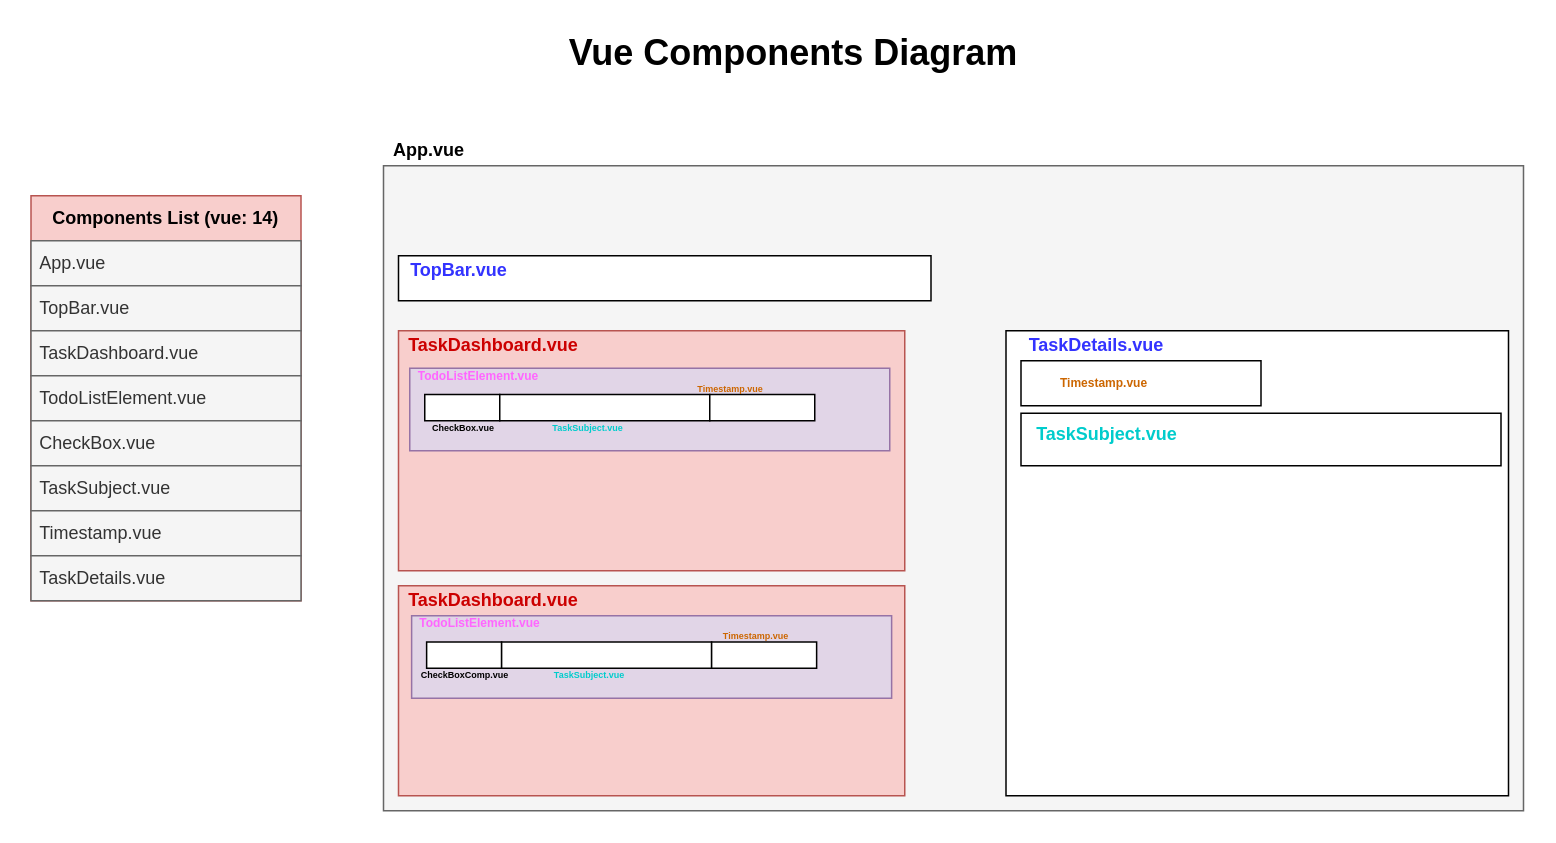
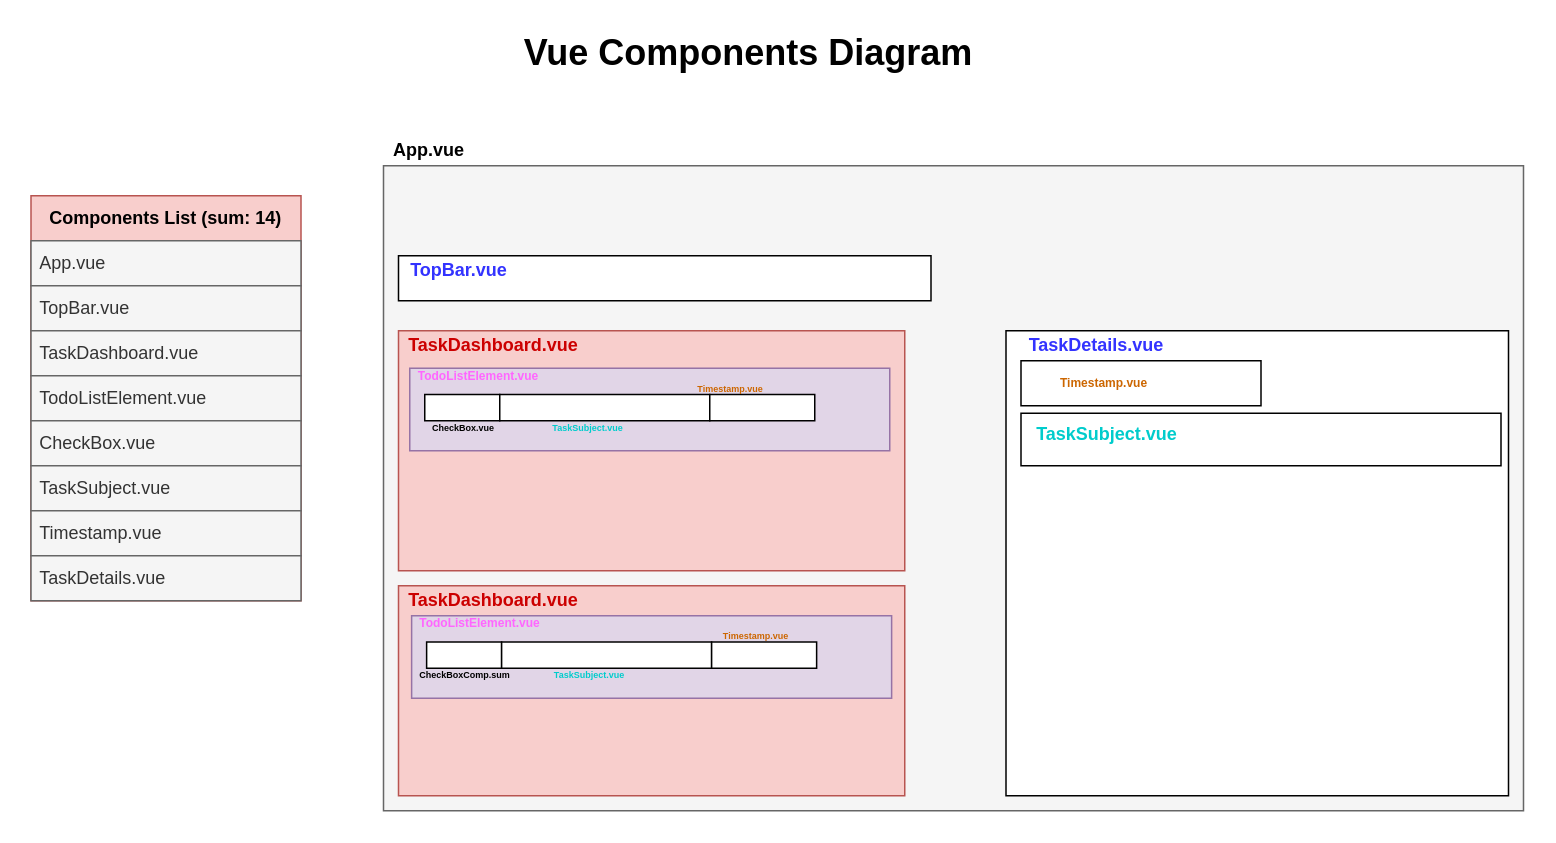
node "Vue Components Diagram": moved (792, 53) -> (747, 53)
node "Components List (vue: 14)": label "Components List (vue: 14)" -> "Components List (sum: 14)"
node "CheckBoxComp.vue": label "CheckBoxComp.vue" -> "CheckBoxComp.sum"
